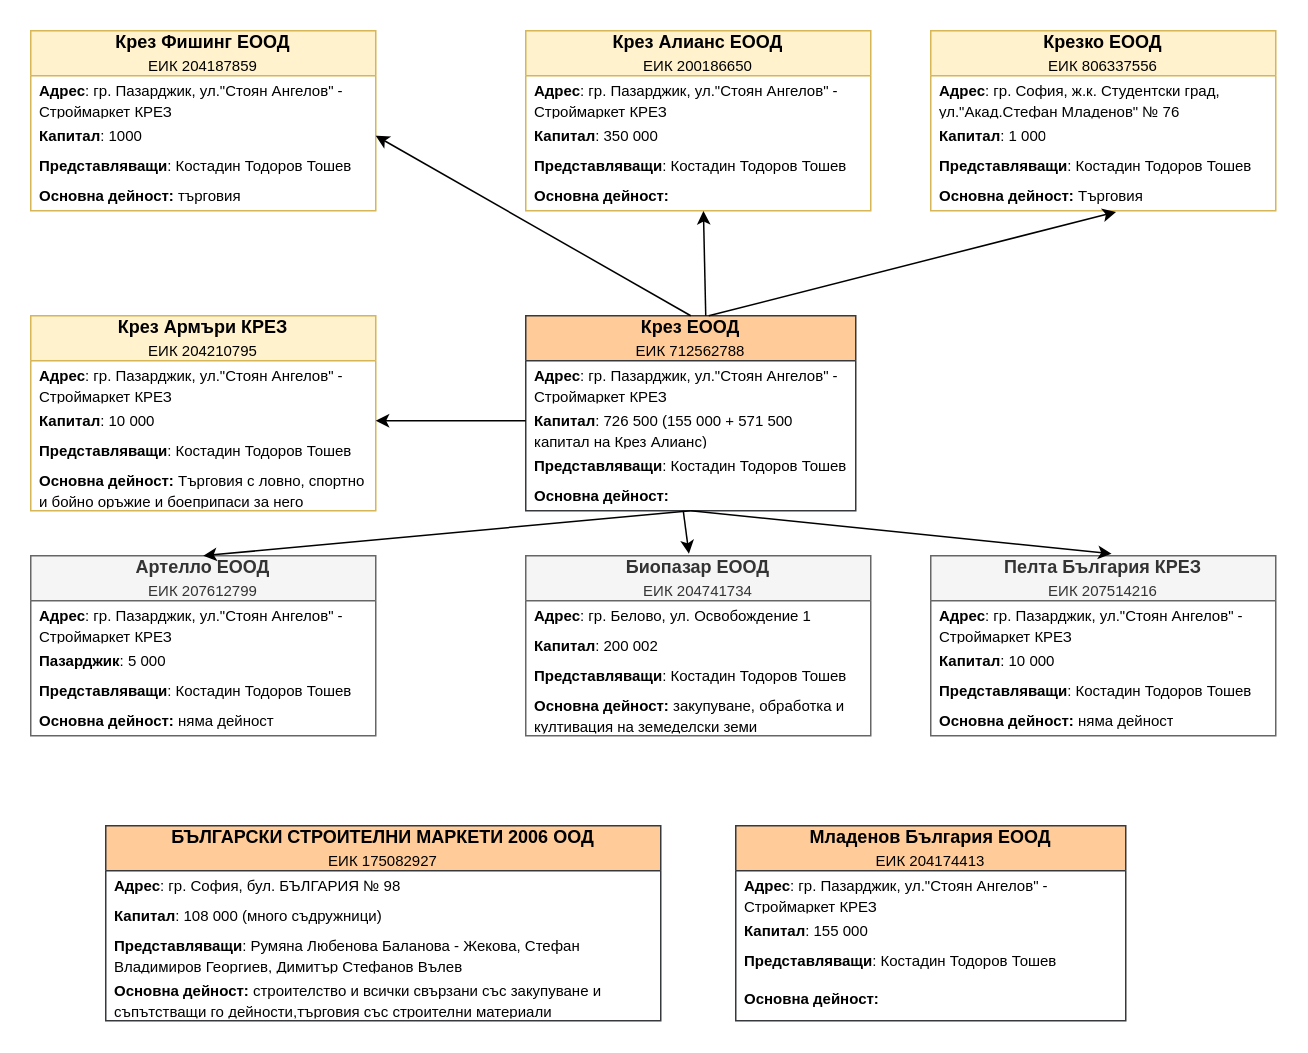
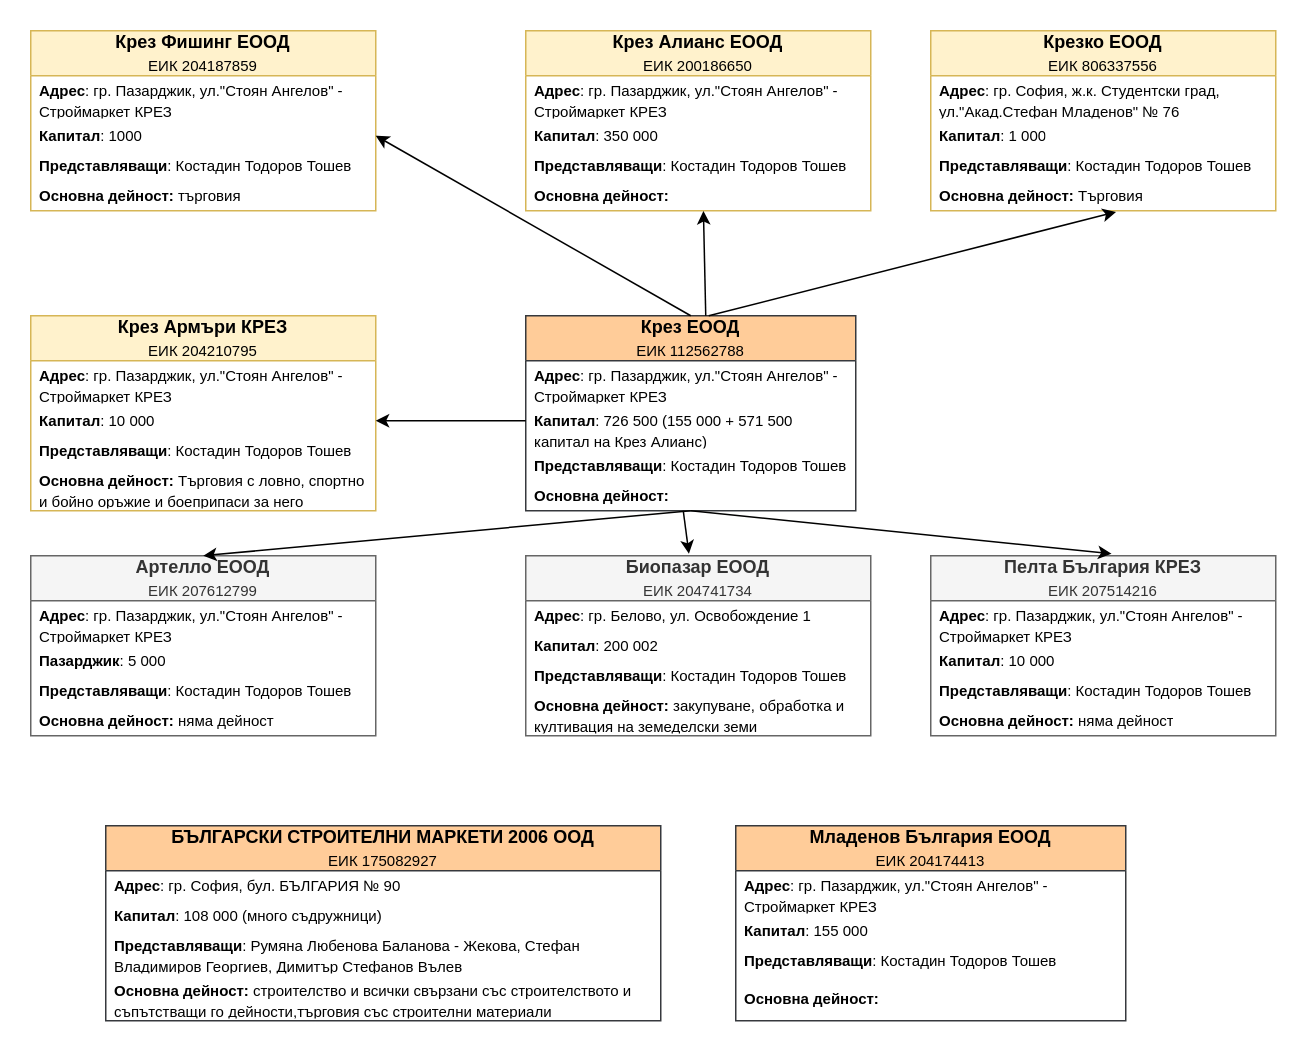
node "Крез ЕООД ЕИК 712562788": label "Крез ЕООД ЕИК 712562788" -> "Крез ЕООД ЕИК 112562788"
node "Адрес: гр. София, бул. БЪЛГАРИЯ № 98": label "Адрес: гр. София, бул. БЪЛГАРИЯ № 98" -> "Адрес: гр. София, бул. БЪЛГАРИЯ № 90"
node "Основна дейност: строителство и всички свързани със закупуване и съпътстващи го дейности,търговия със строителни материали": label "Основна дейност: строителство и всички свързани със закупуване и съпътстващи го дейности,търговия със строителни материали" -> "Основна дейност: строителство и всички свързани със строителството и съпътстващи го дейности,търговия със строителни материали"
